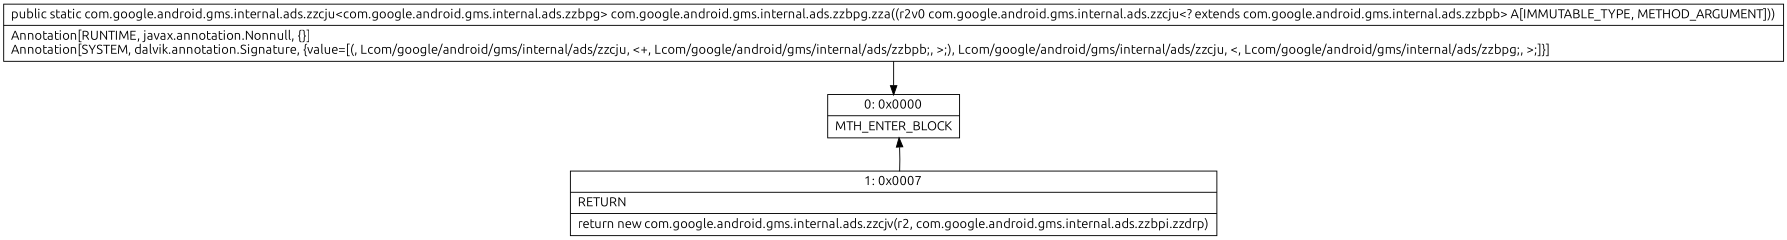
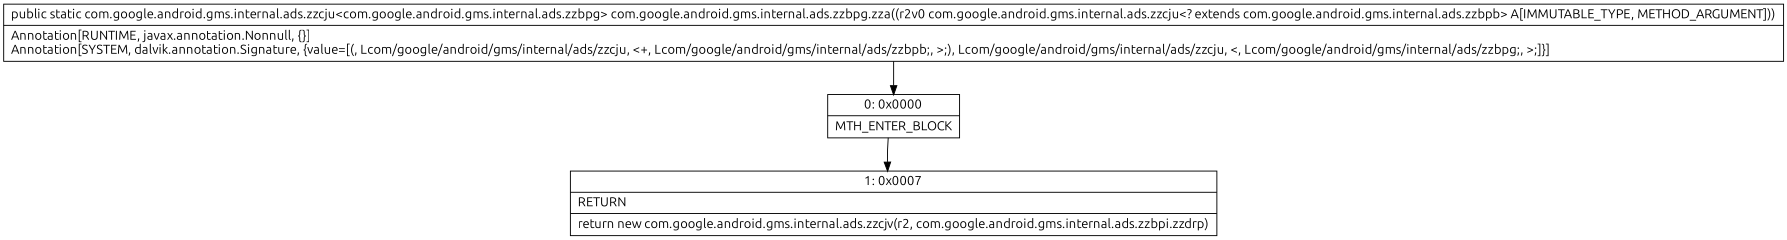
edge "1: 0x0007" -> "0: 0x0000": reversed
